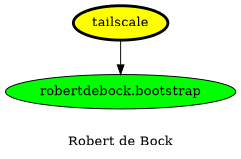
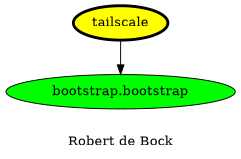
node "robertdebock.bootstrap": label "robertdebock.bootstrap" -> "bootstrap.bootstrap"
